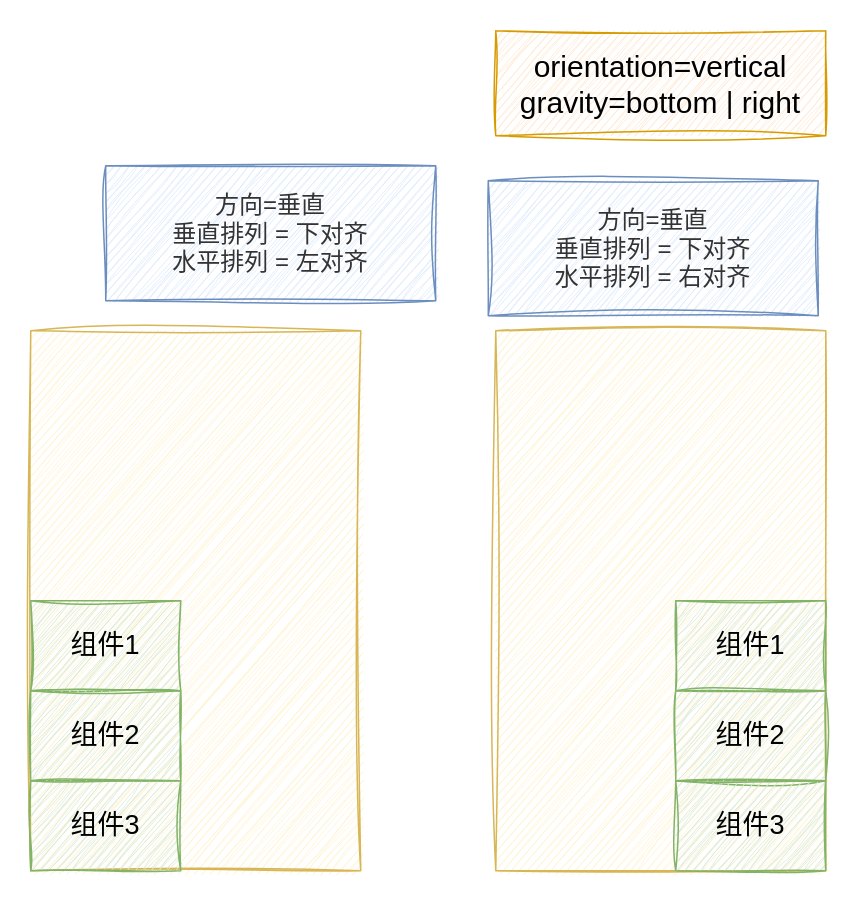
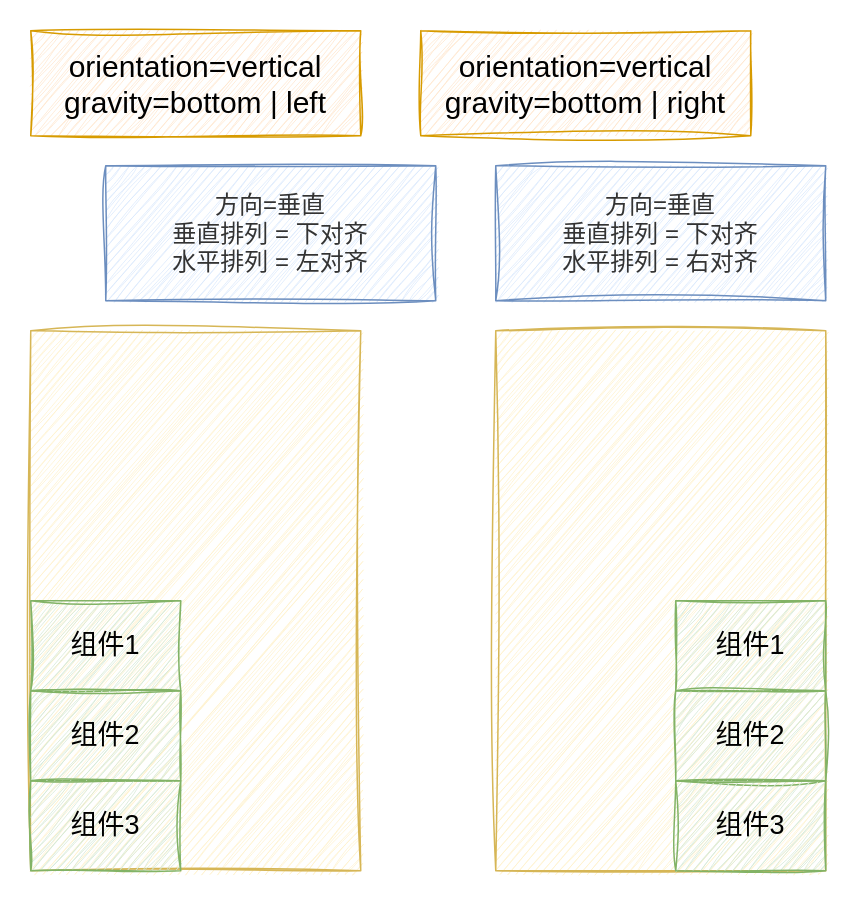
node "orientation=vertical gravity=bottom | left": added
node "orientation=vertical gravity=bottom | right": moved (661, 83) -> (586, 83)
node "方向=垂直 垂直排列 = 下对齐 水平排列 = 右对齐": moved (653, 248) -> (661, 233)
